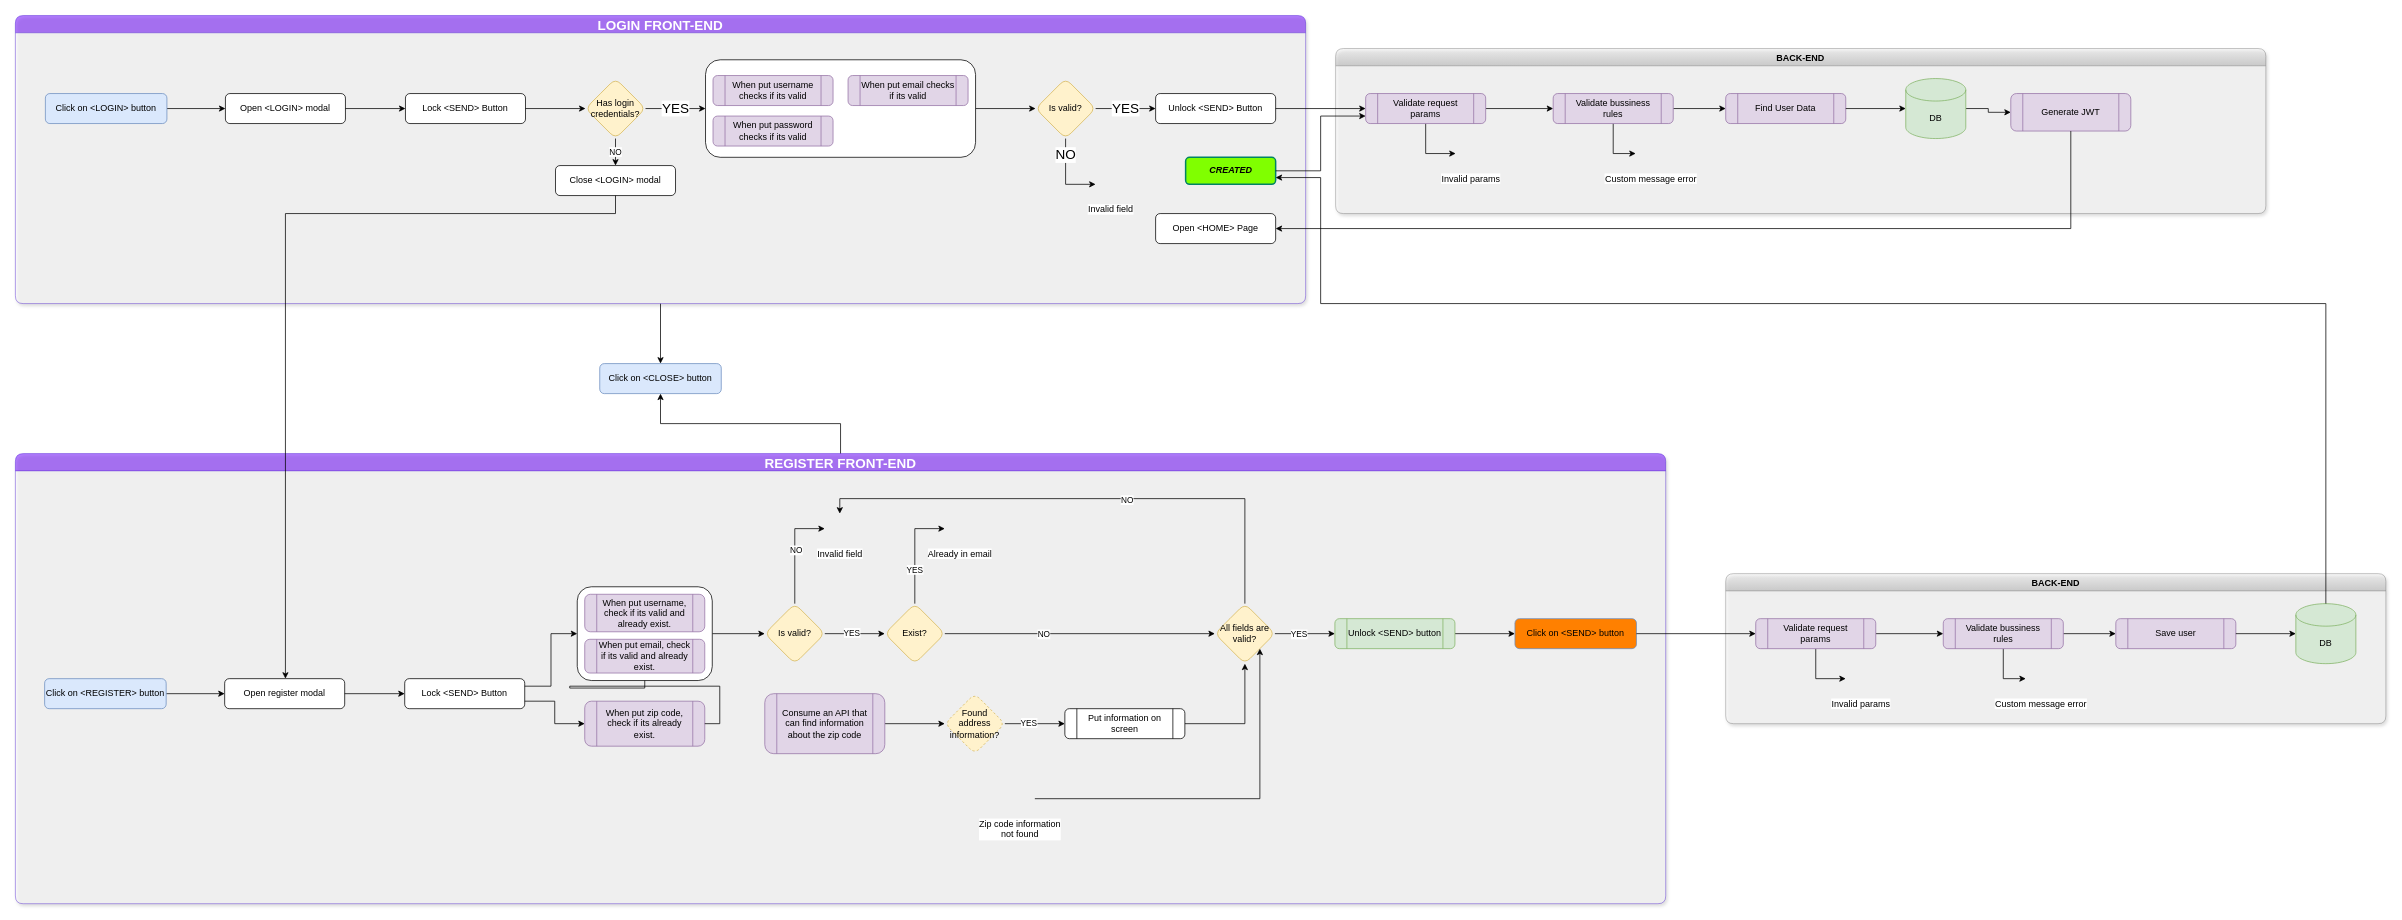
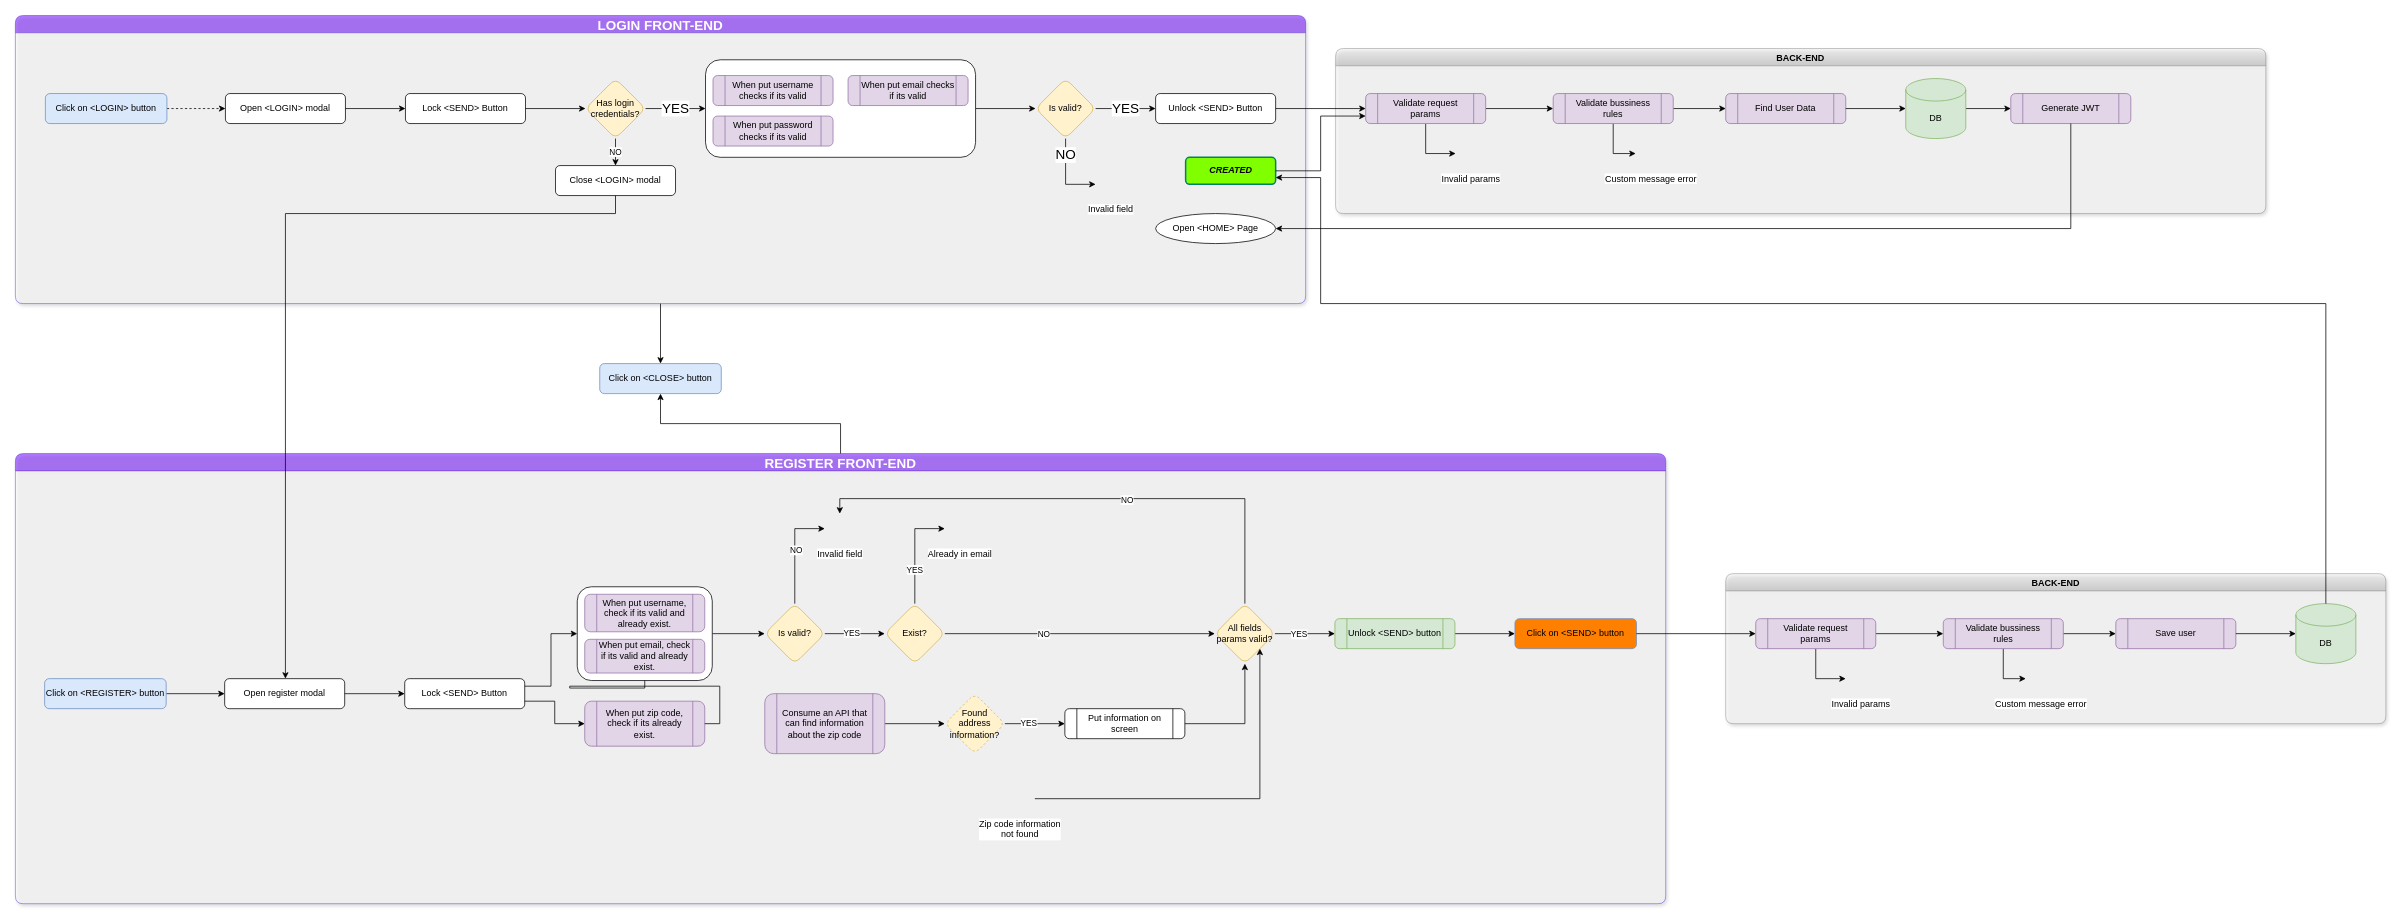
edge "Click on <LOGIN> button" -> "Open <LOGIN> modal": style solid -> dashed
node "Generate JWT": size 120x38 -> 120x30
node "Open <HOME> Page": shape rounded rectangle -> ellipse
node "All fields are valid?": label "All fields are valid?" -> "All fields params valid?"
